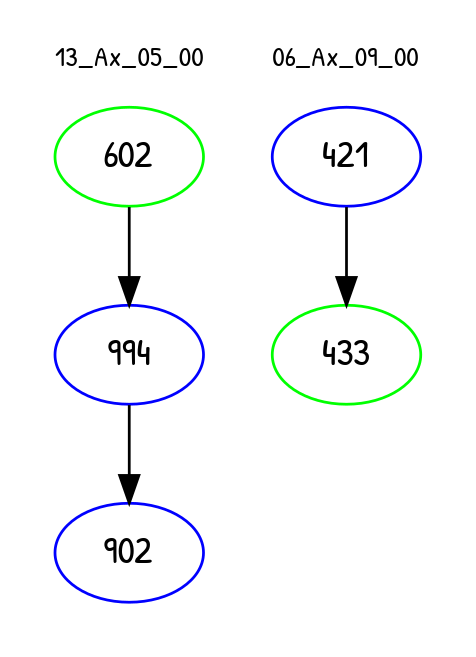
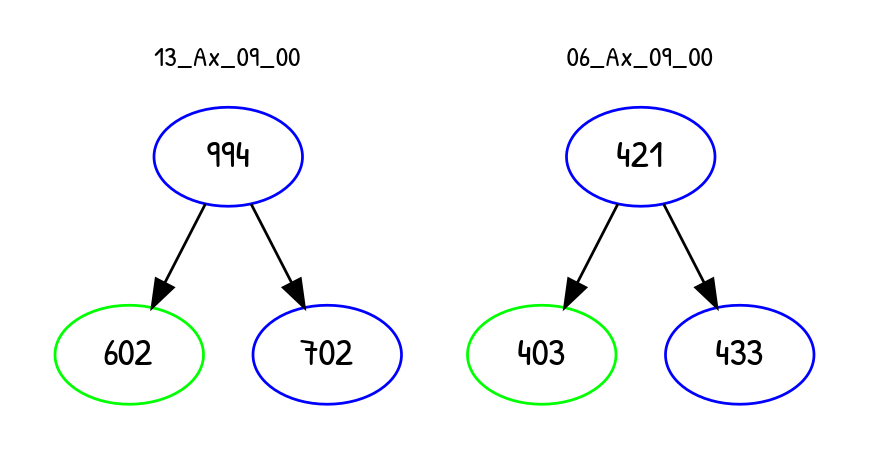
cluster "13_Ax_05_00": label "13_Ax_05_00" -> "13_Ax_09_00"
edge "602" -> "994": reversed
node "433": color green -> blue
node "403": added
node "902": label "902" -> "702"
